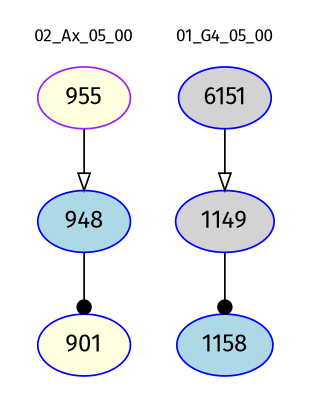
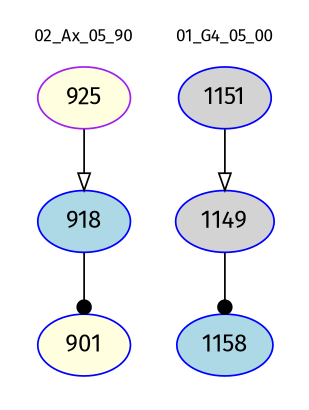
cluster "02_Ax_05_00": label "02_Ax_05_00" -> "02_Ax_05_90"
node "955": label "955" -> "925"
node "6151": label "6151" -> "1151"
node "948": label "948" -> "918"
